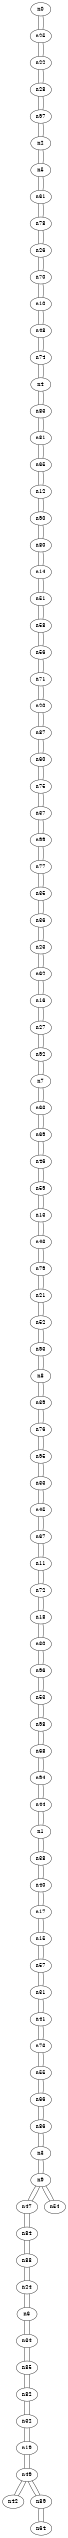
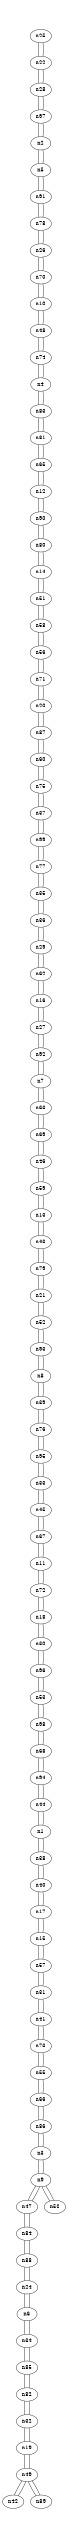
node "n0": removed
node "n61": label "n61" -> "n91"
node "n23": label "n23" -> "n29"
node "n54": label "n54" -> "n50"
node "n64": removed
